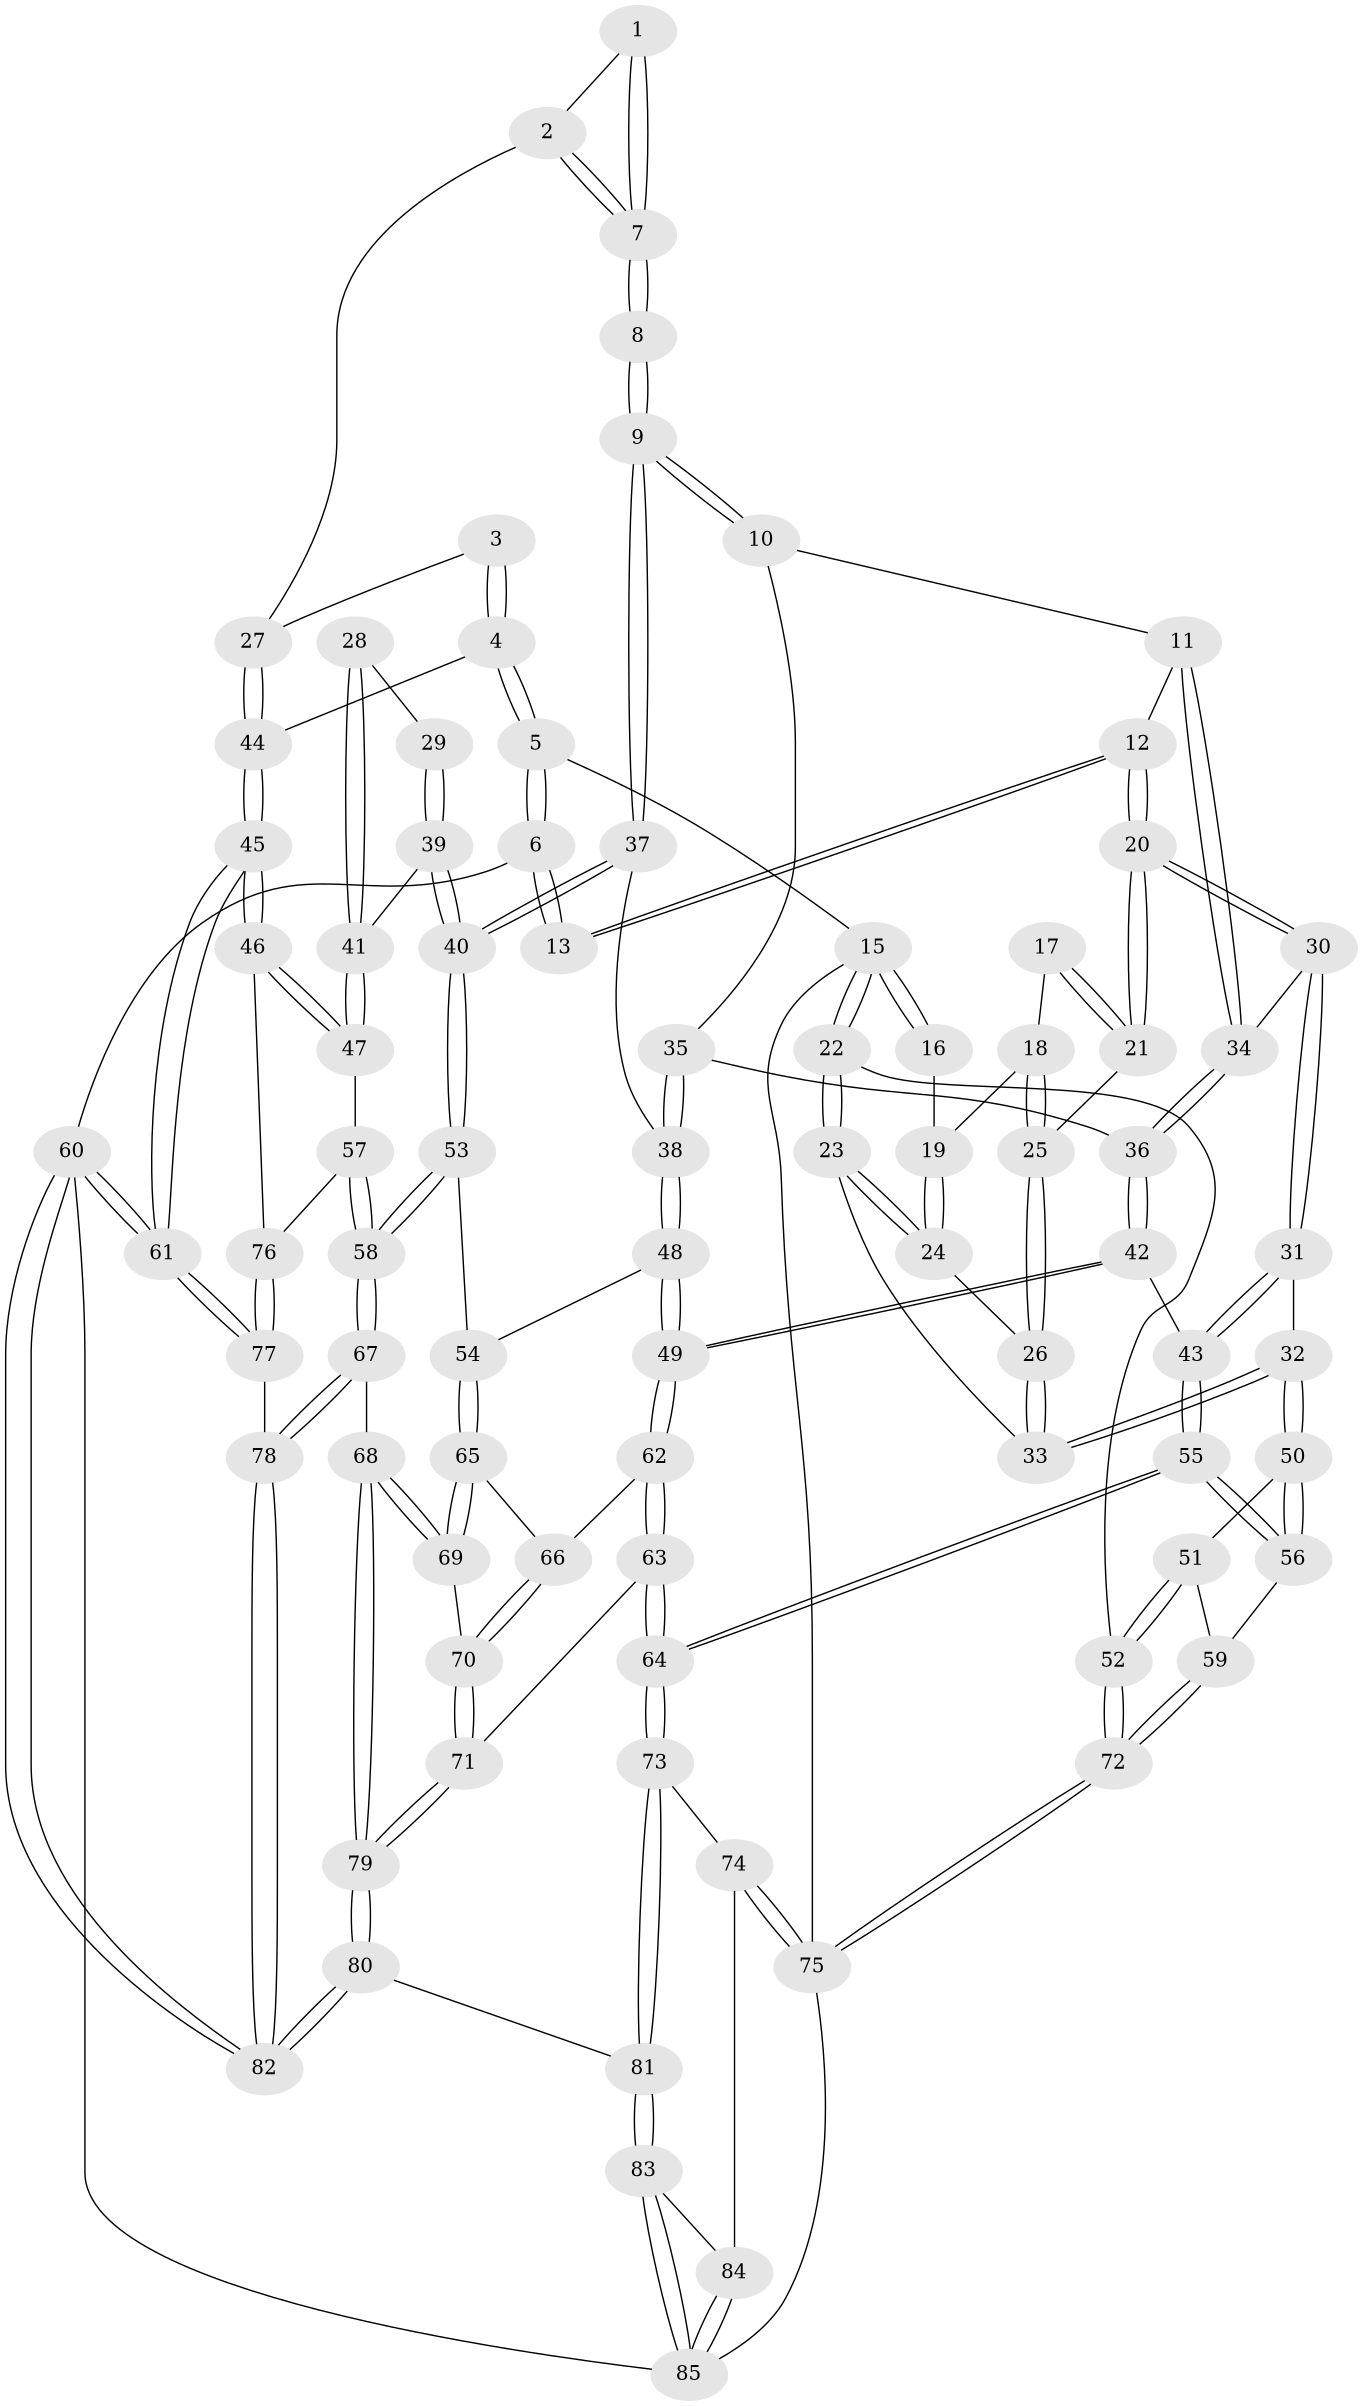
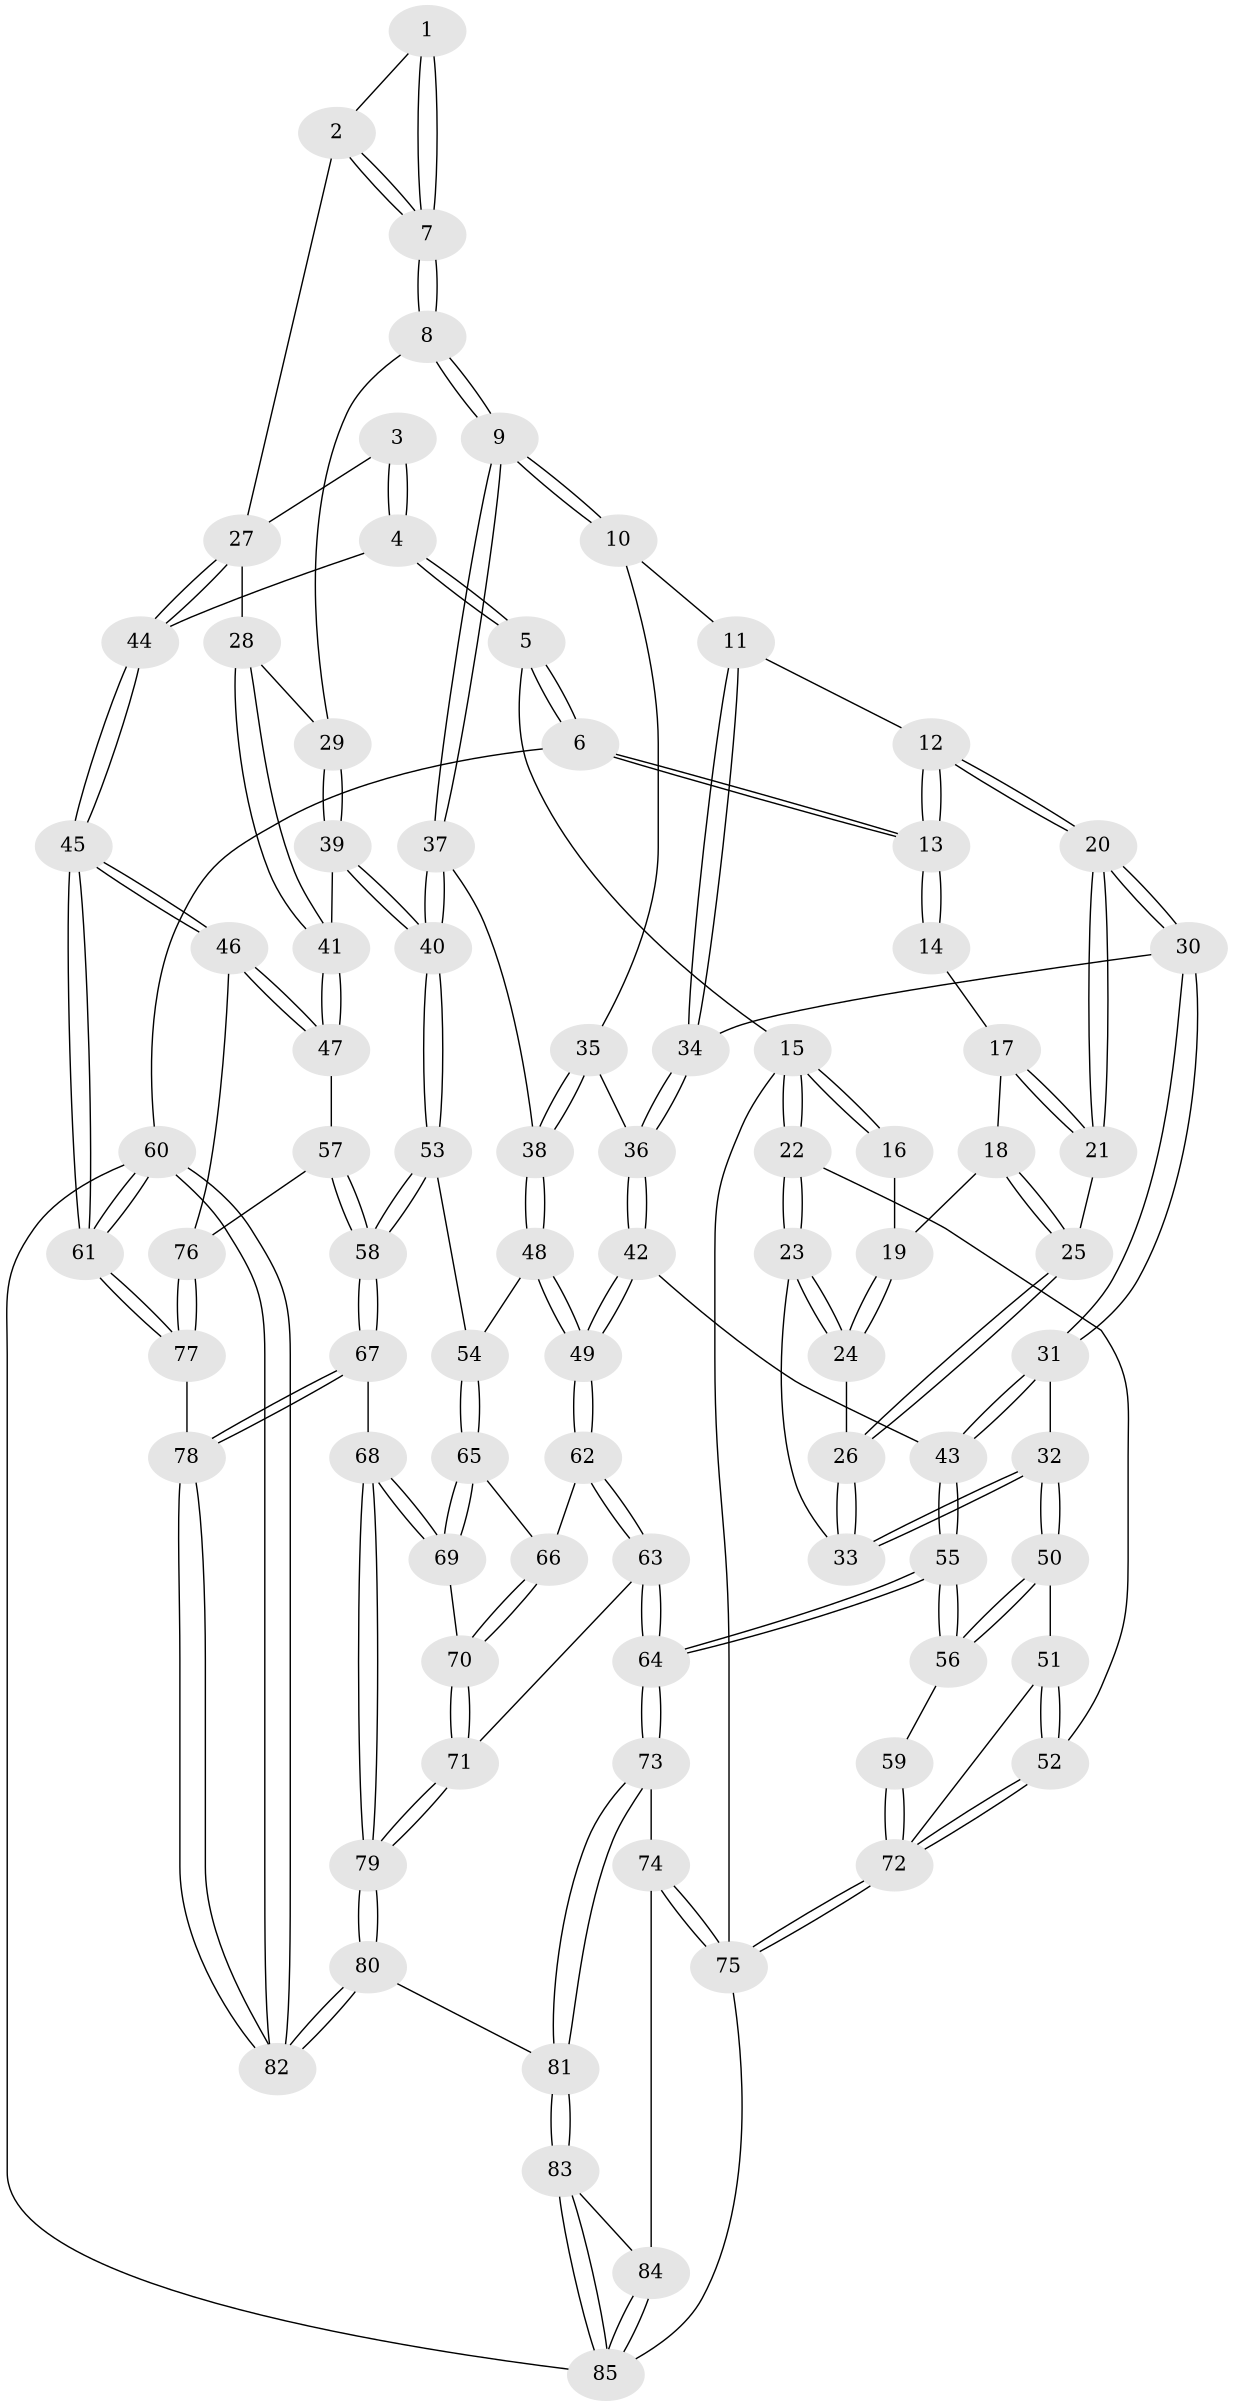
edge "8" -- "29": added
edge "27" -- "28": added
node "14": added
edge "51" -- "59": now "51" -- "72"
